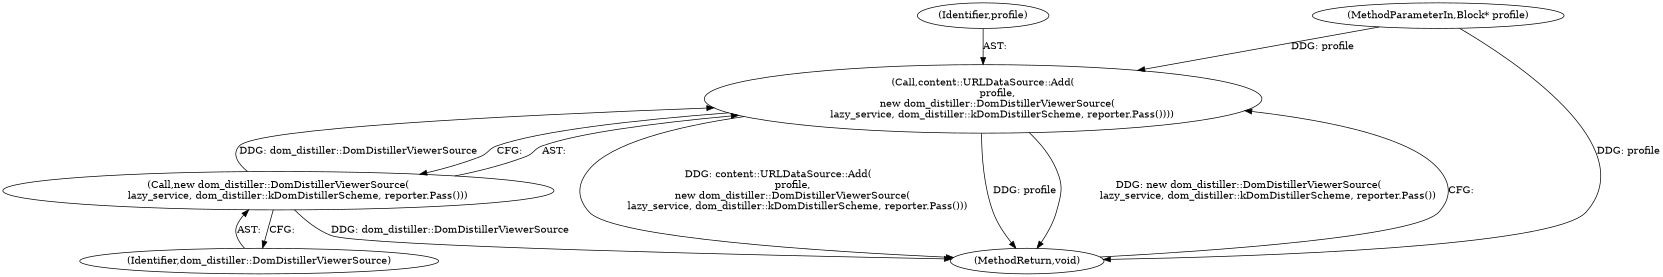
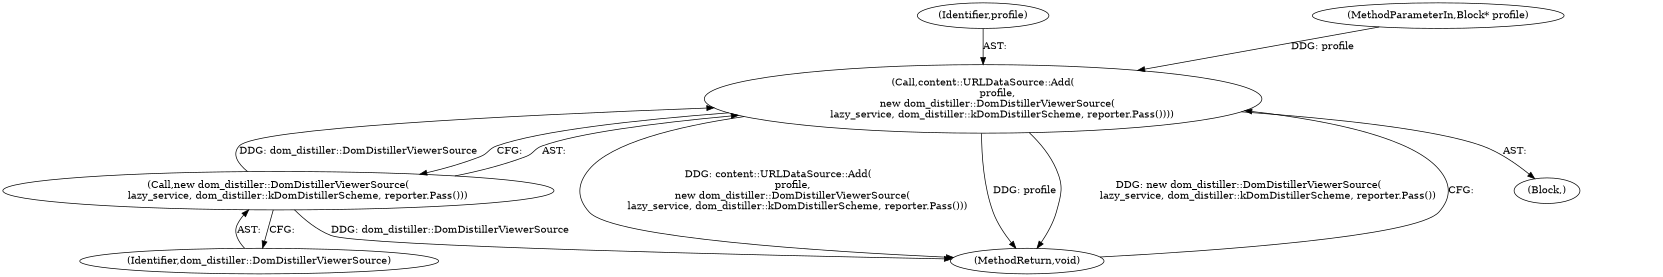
node "(Block,)": added
edge "(MethodParameterIn,Block* profile)" -> "(MethodReturn,void)": removed, label "DDG: profile"
